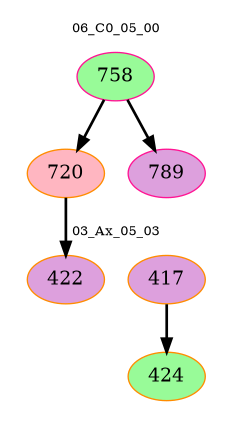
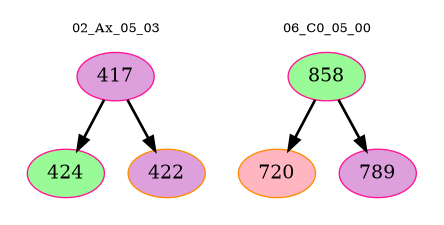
node "758": label "758" -> "858"
edge "720" -> "422": now "417" -> "422"
cluster "03_Ax_05_03": label "03_Ax_05_03" -> "02_Ax_05_03"
node "417": color darkorange -> deeppink
node "424": color darkorange -> deeppink
